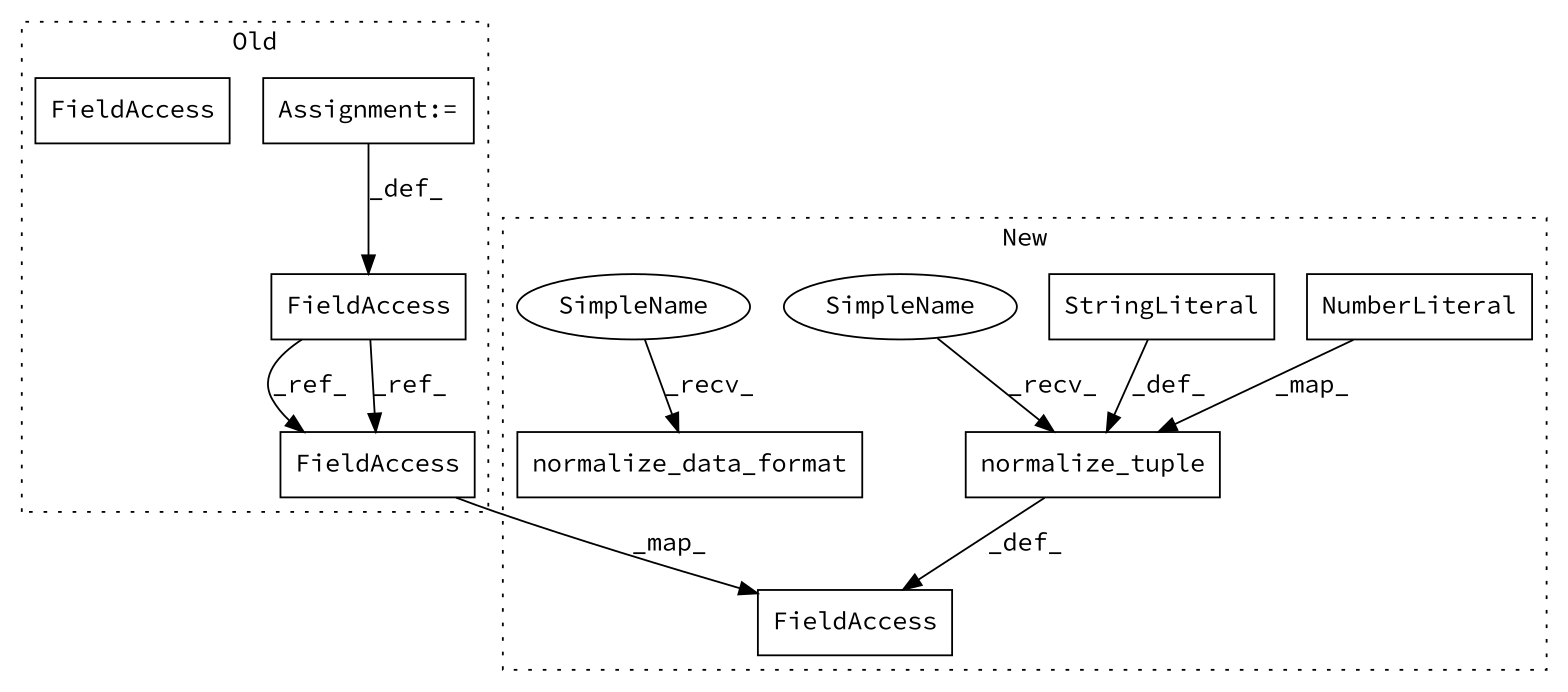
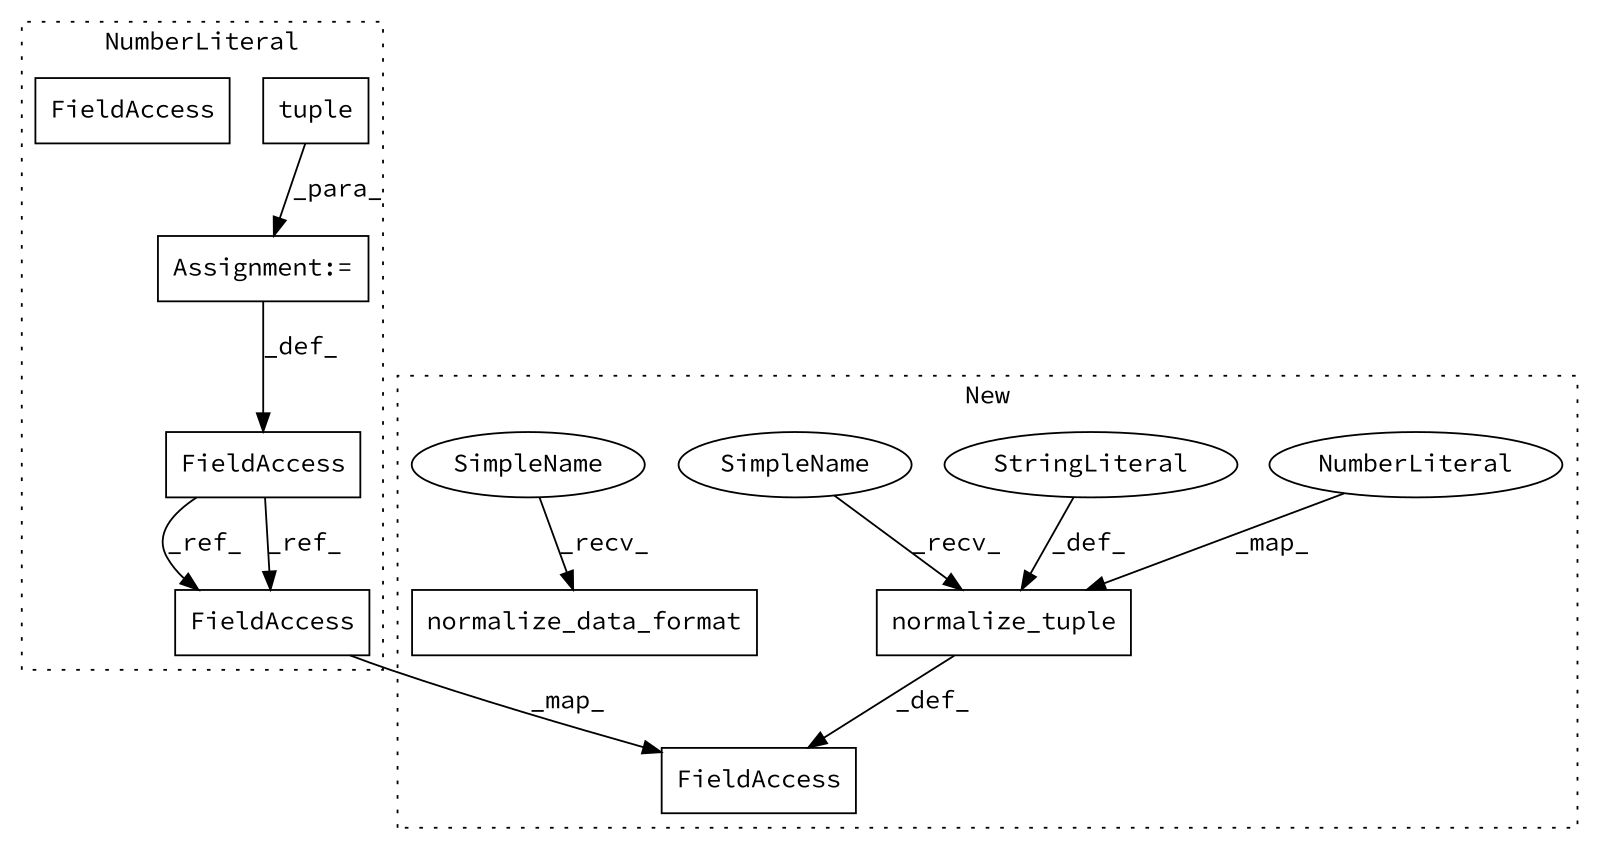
cluster "Old": label "Old" -> "NumberLiteral"
node "tuple": added
node "StringLiteral": shape box -> ellipse
node "NumberLiteral": shape box -> ellipse
